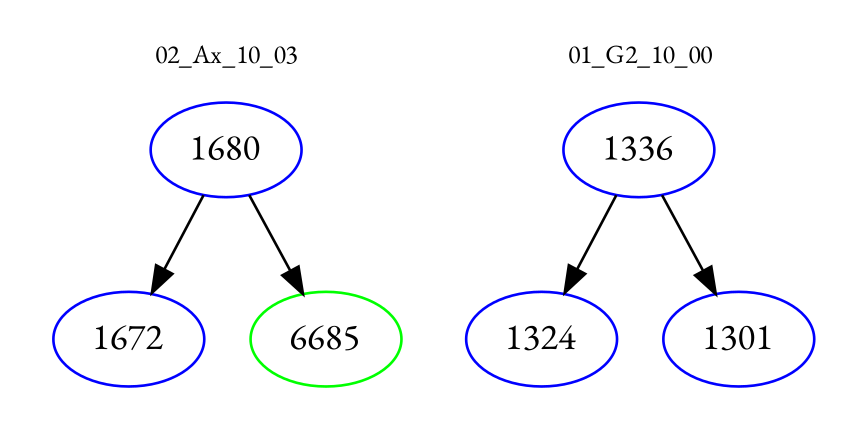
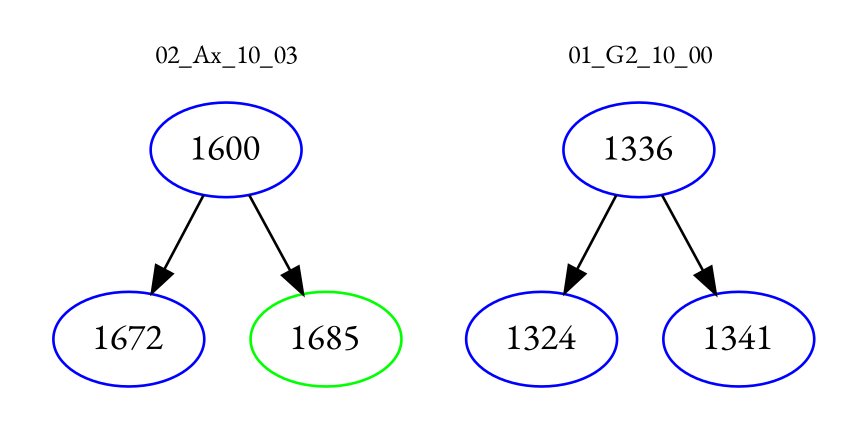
node "1680": label "1680" -> "1600"
node "6685": label "6685" -> "1685"
node "1301": label "1301" -> "1341"
